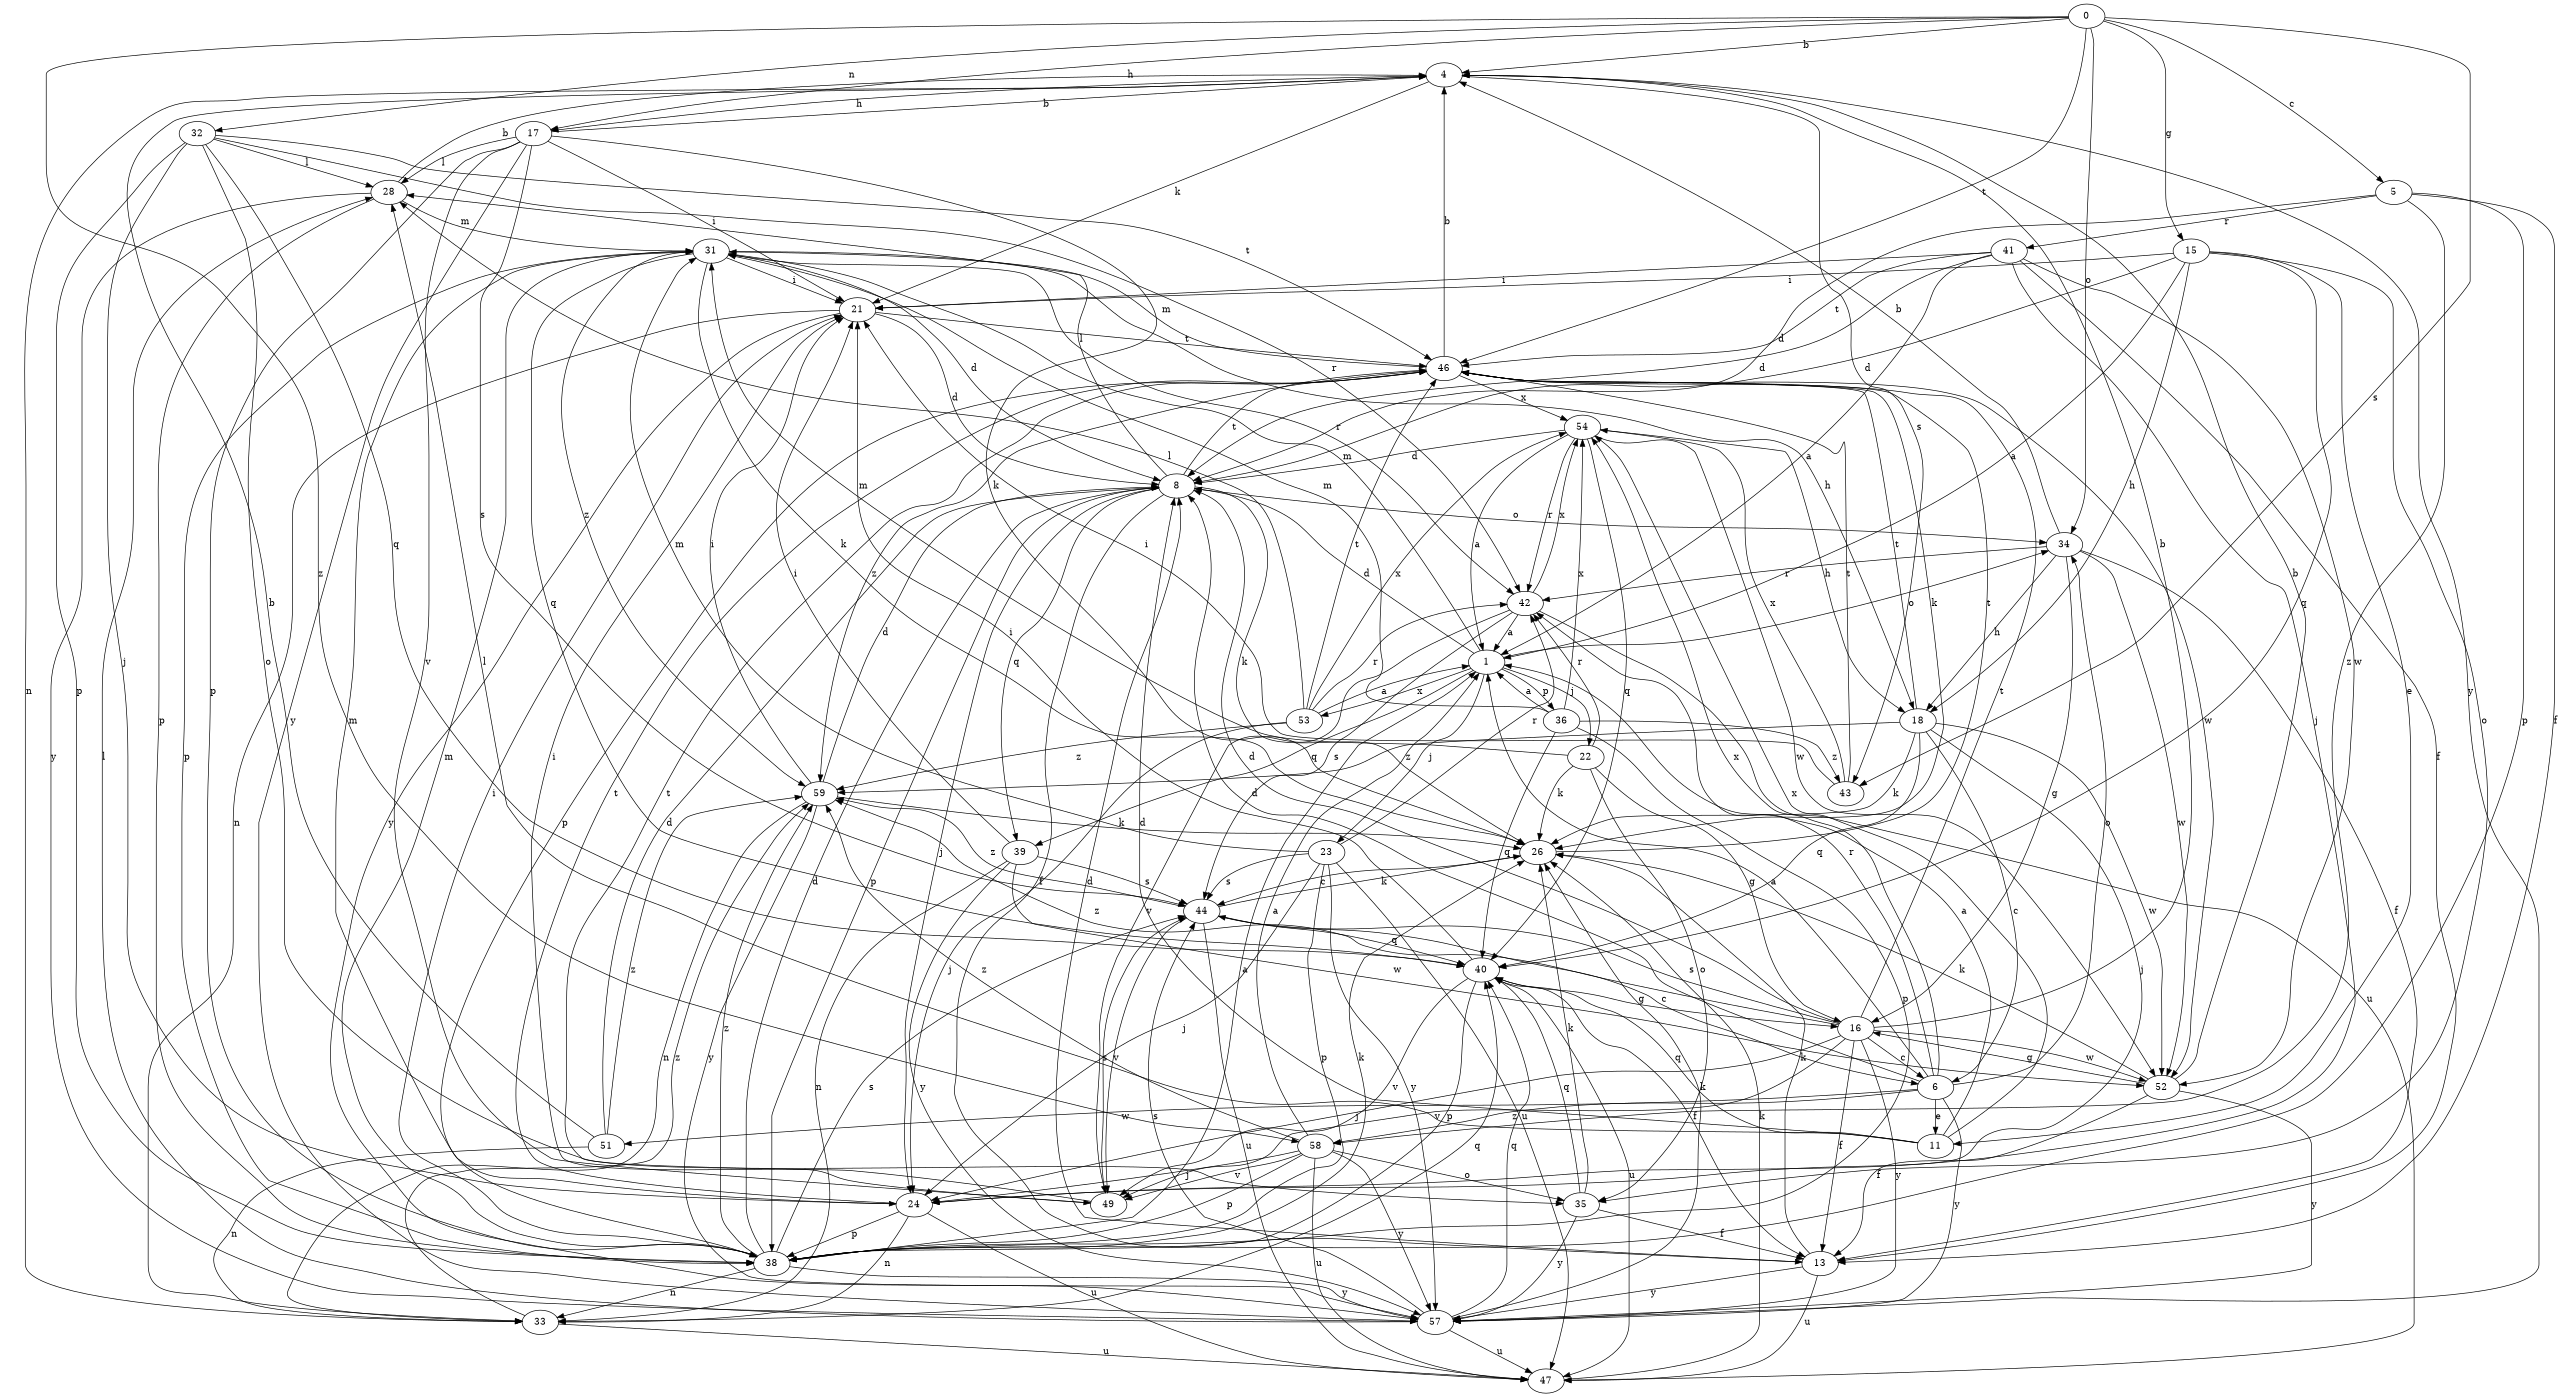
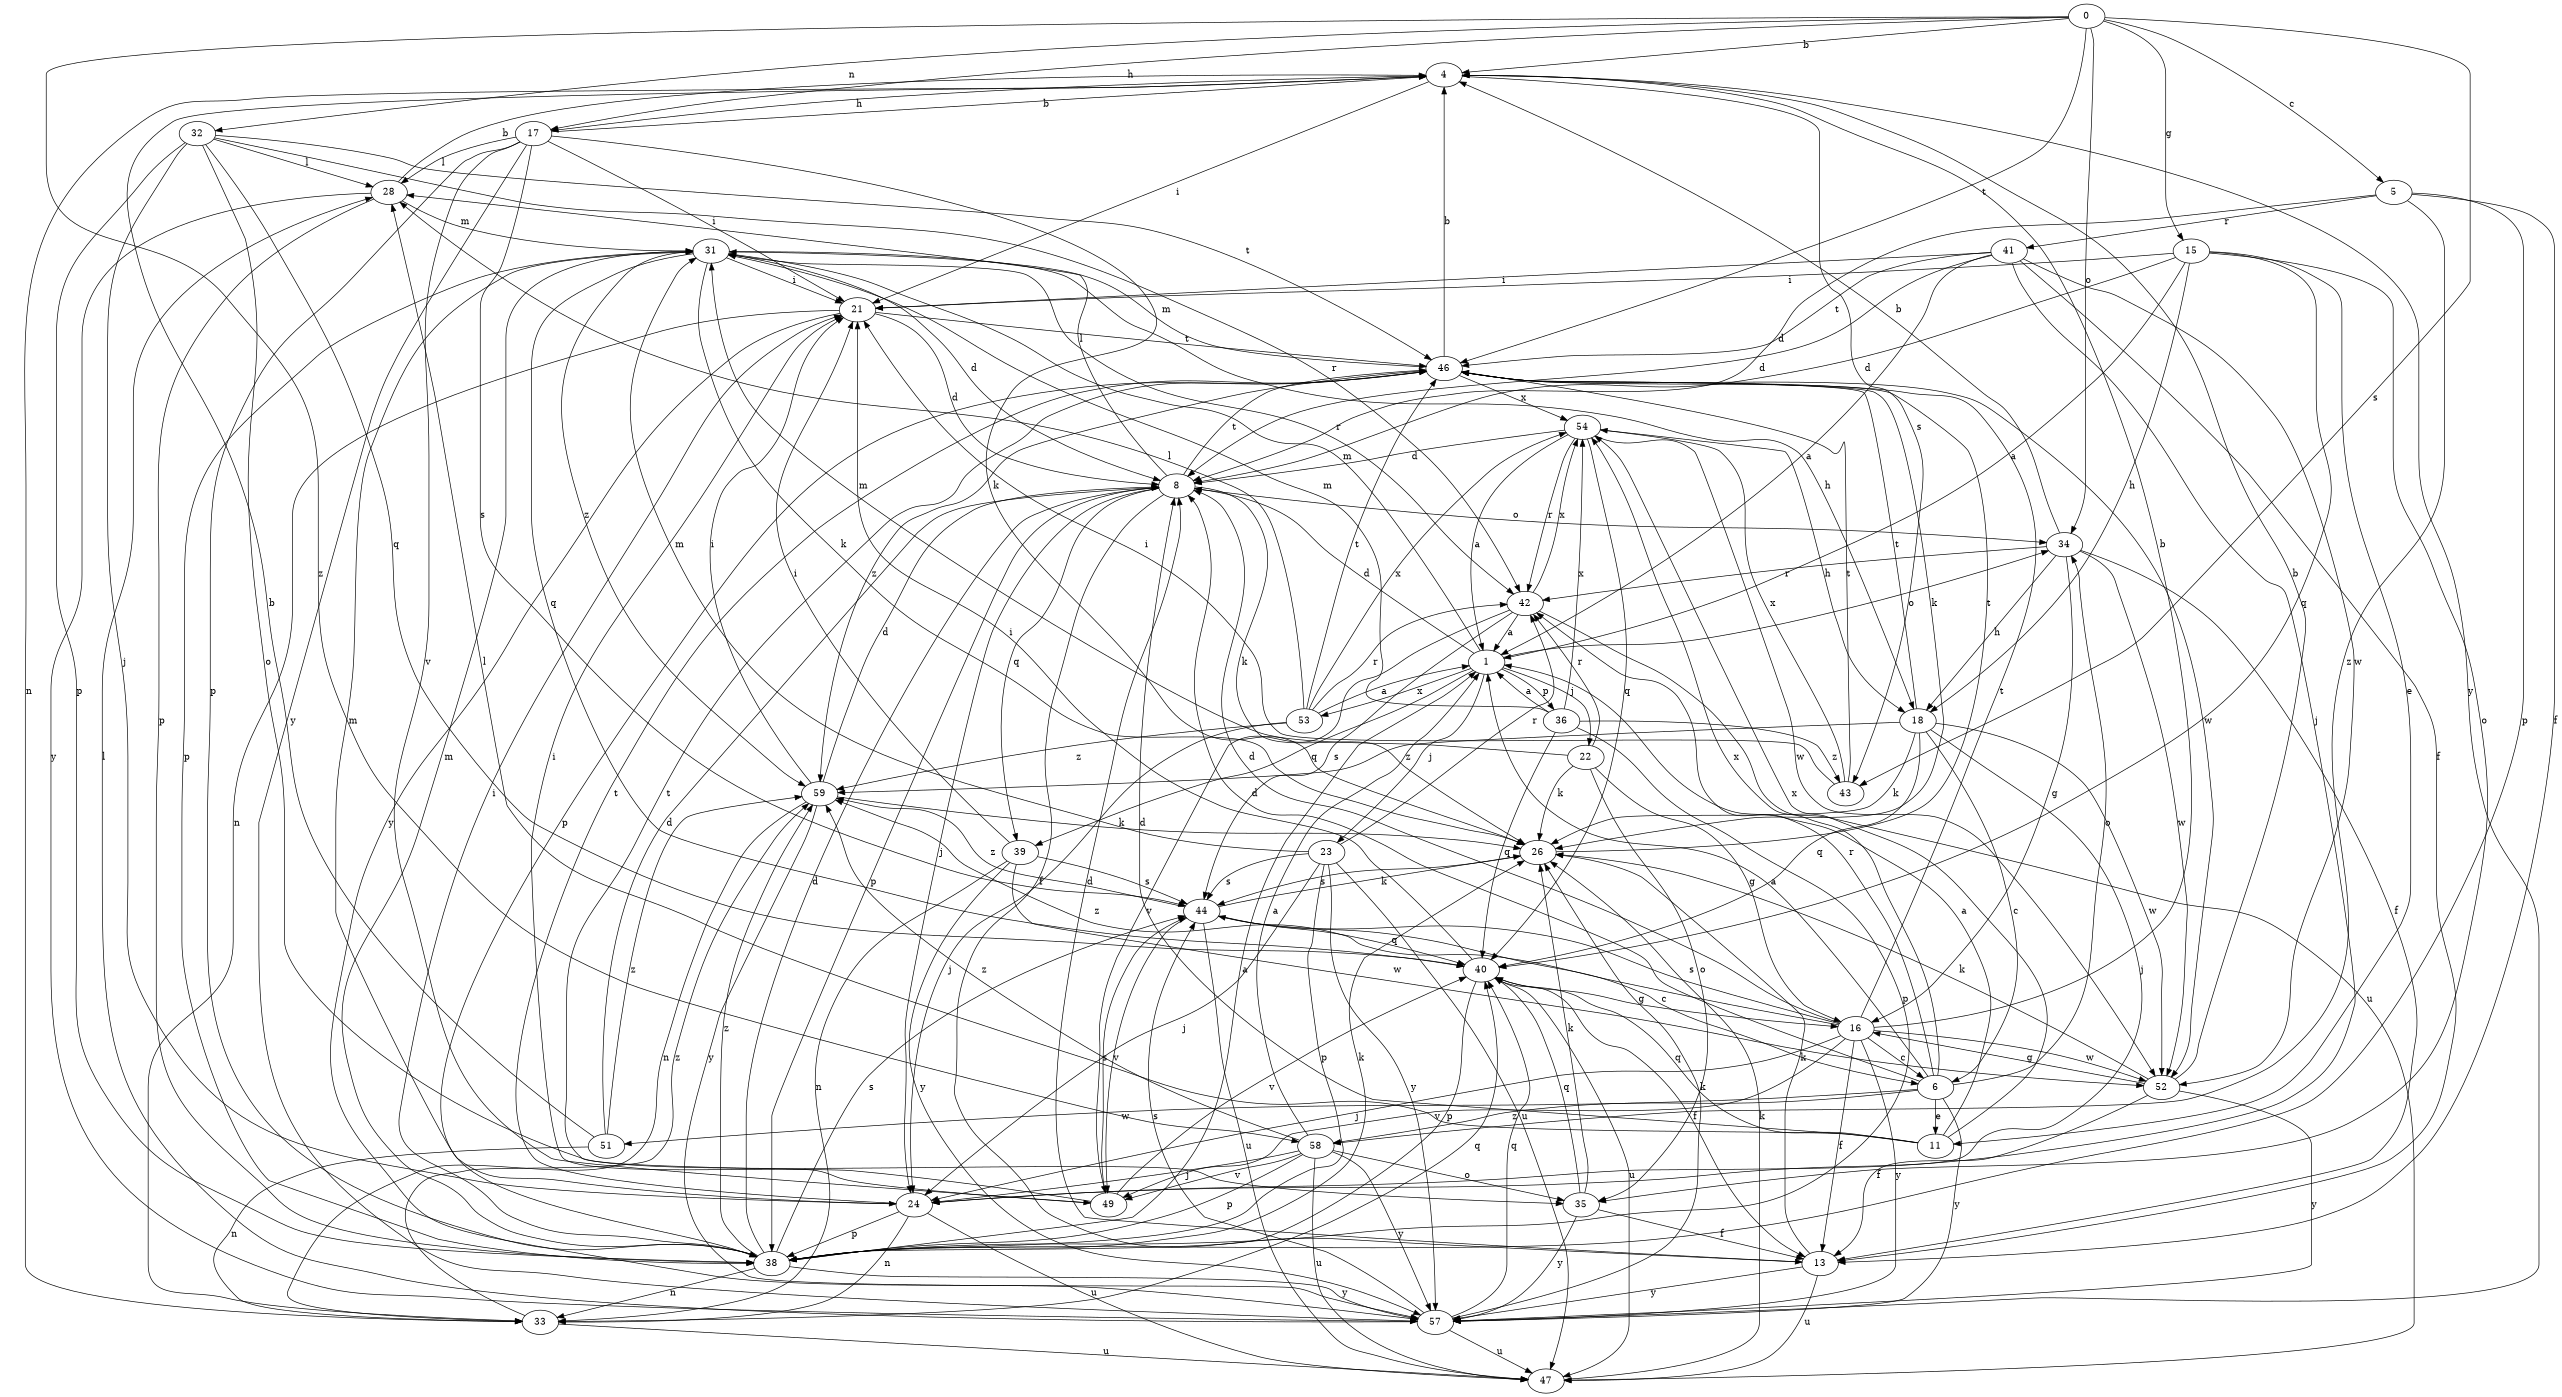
edge "4" -> "21": label "k" -> "i"
edge "26" -> "44": label "c" -> "s"
edge "40" -> "49": reversed
